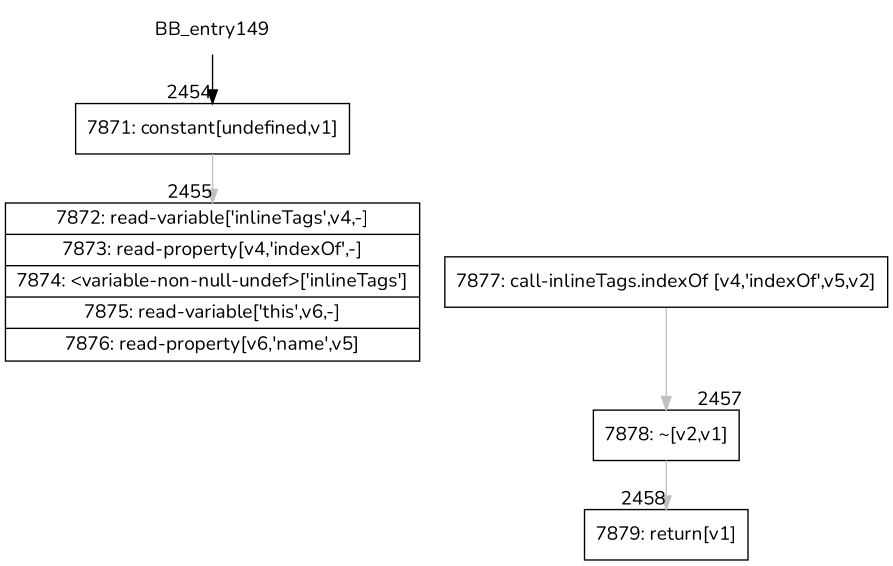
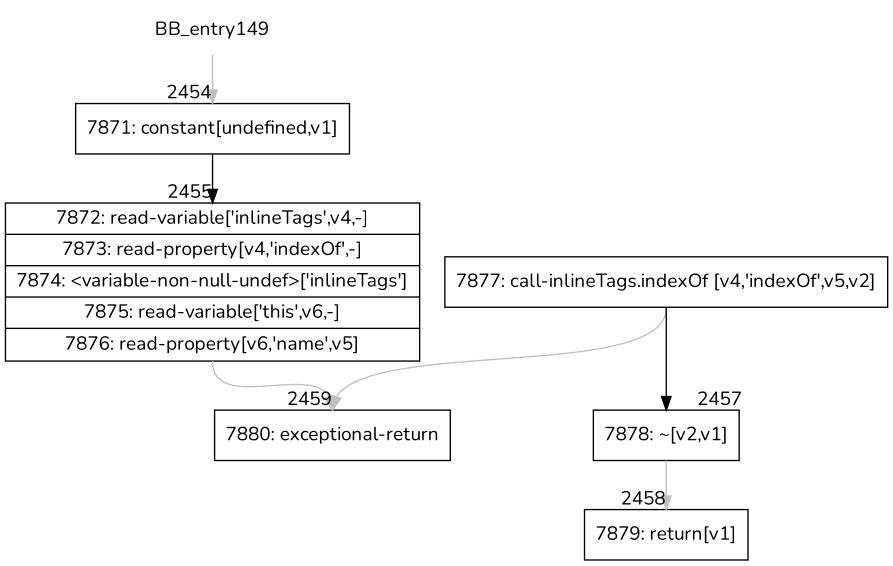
edge "BB_entry149" -> "7871: constant[undefined,v1]": color black -> gray
edge "7871: constant[undefined,v1]" -> "7872: read-variable['inlineTags',v4,-]": color gray -> black
edge "7877: call-inlineTags.indexOf [v4,'indexOf',v5,v2]" -> "7878: ~[v2,v1]": color gray -> black
node "7880: exceptional-return": added
